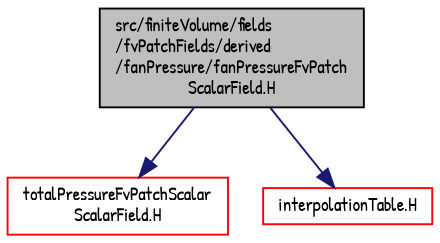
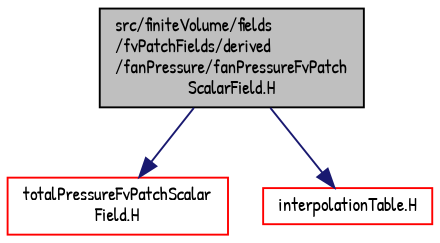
node "totalPressureFvPatchScalar ScalarField.H": label "totalPressureFvPatchScalar ScalarField.H" -> "totalPressureFvPatchScalar Field.H"
